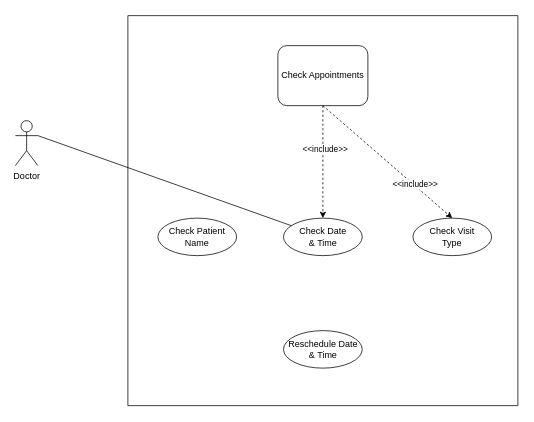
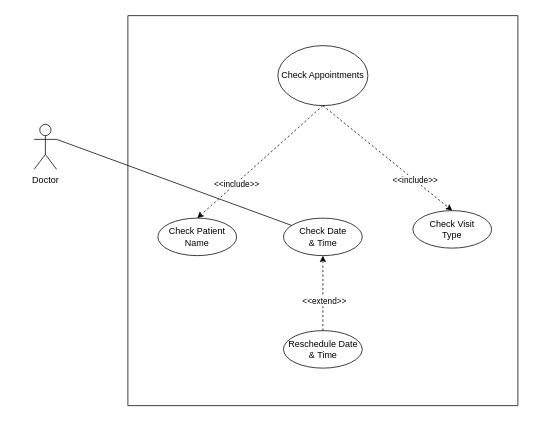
node "Check Appointments": shape rounded rectangle -> ellipse
node "Doctor": moved (27, 143) -> (45, 147)
edge "Check Appointments" -> "Check Date & Time": removed, label "<<include>>"
edge "Check Appointments" -> "Check Patient Name": added, label "<<include>>"
node "Check Visit Type": moved (452, 237) -> (452, 229)
edge "Reschedule Date & Time" -> "Check Date & Time": added, label "<<extend>>"
